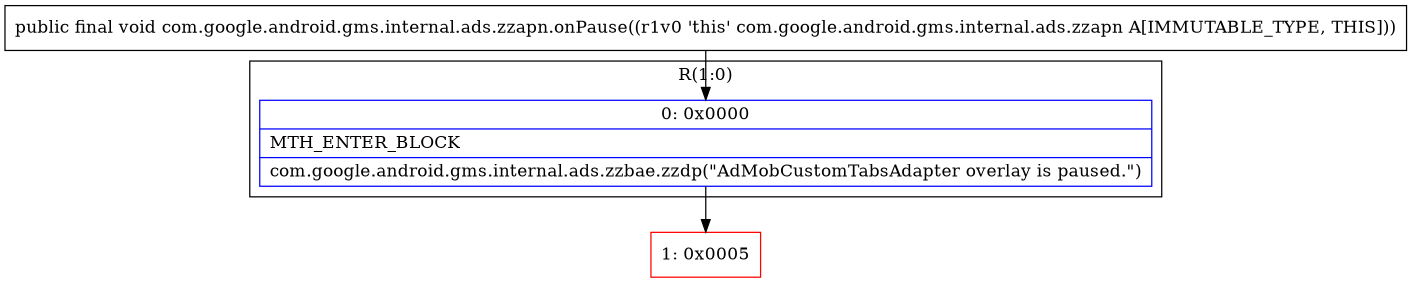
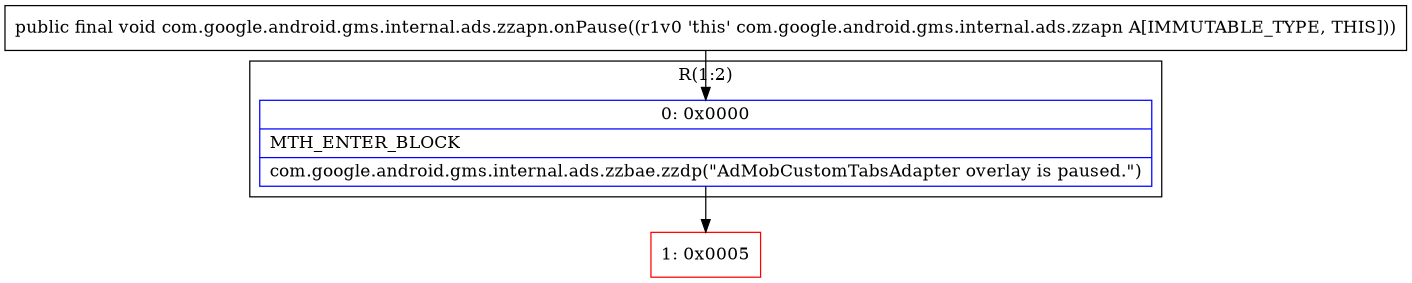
cluster "R(1:0)": label "R(1:0)" -> "R(1:2)"
